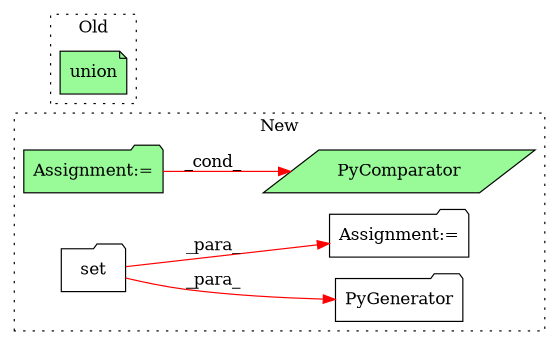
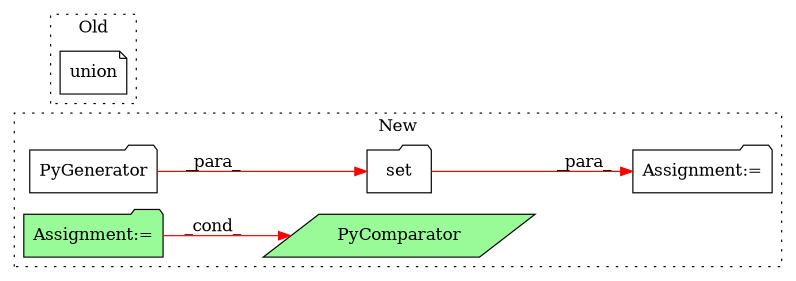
node "union": fillcolor palegreen -> white
edge "set" -> "PyGenerator": reversed
